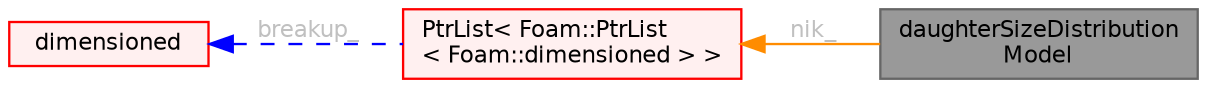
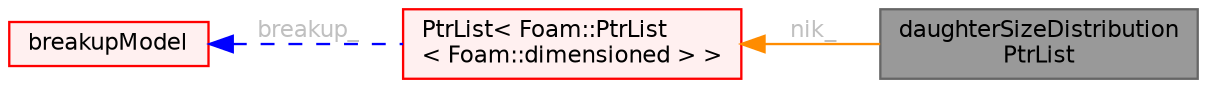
node "dimensioned": label "dimensioned" -> "breakupModel"
node "daughterSizeDistribution Model": label "daughterSizeDistribution Model" -> "daughterSizeDistribution PtrList"
